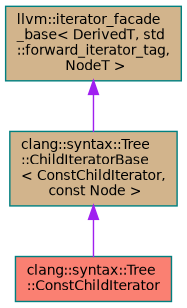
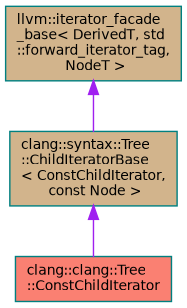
node "clang::syntax::Tree ::ConstChildIterator": label "clang::syntax::Tree ::ConstChildIterator" -> "clang::clang::Tree ::ConstChildIterator"
